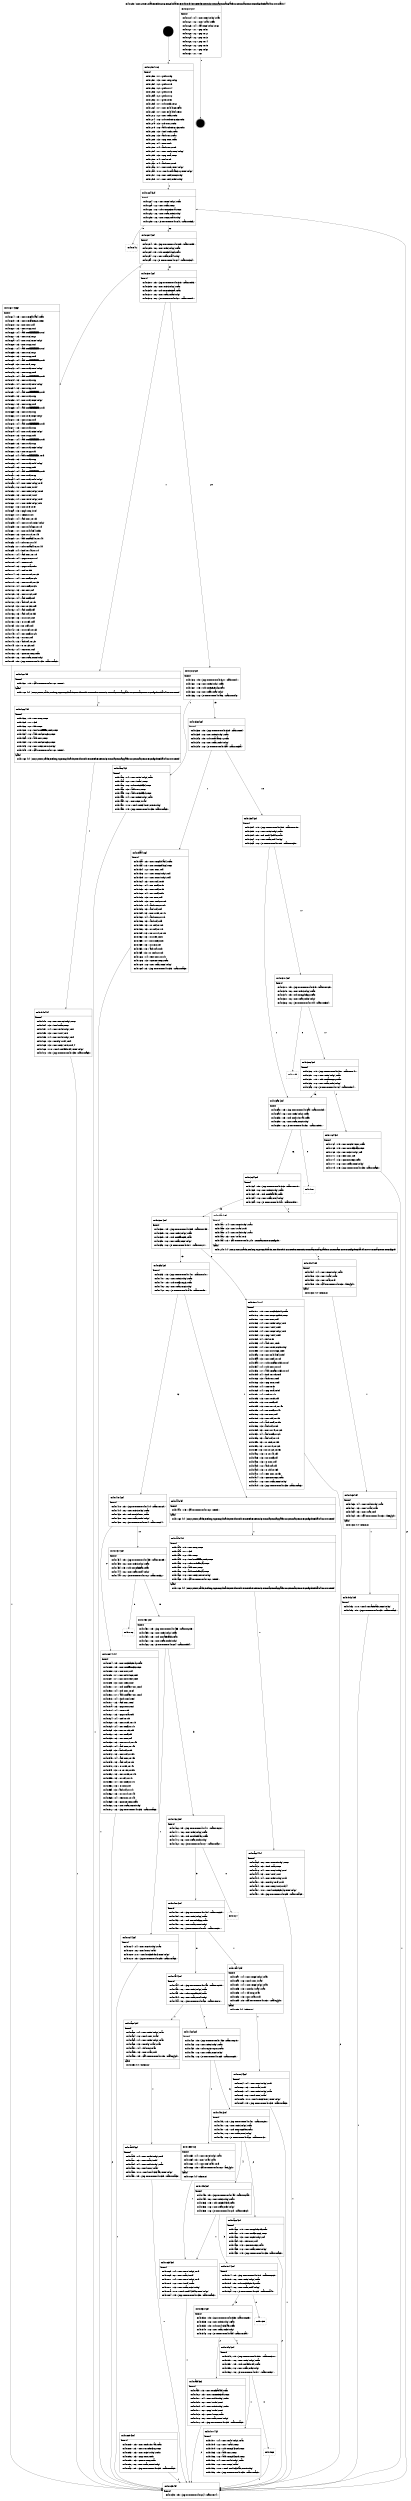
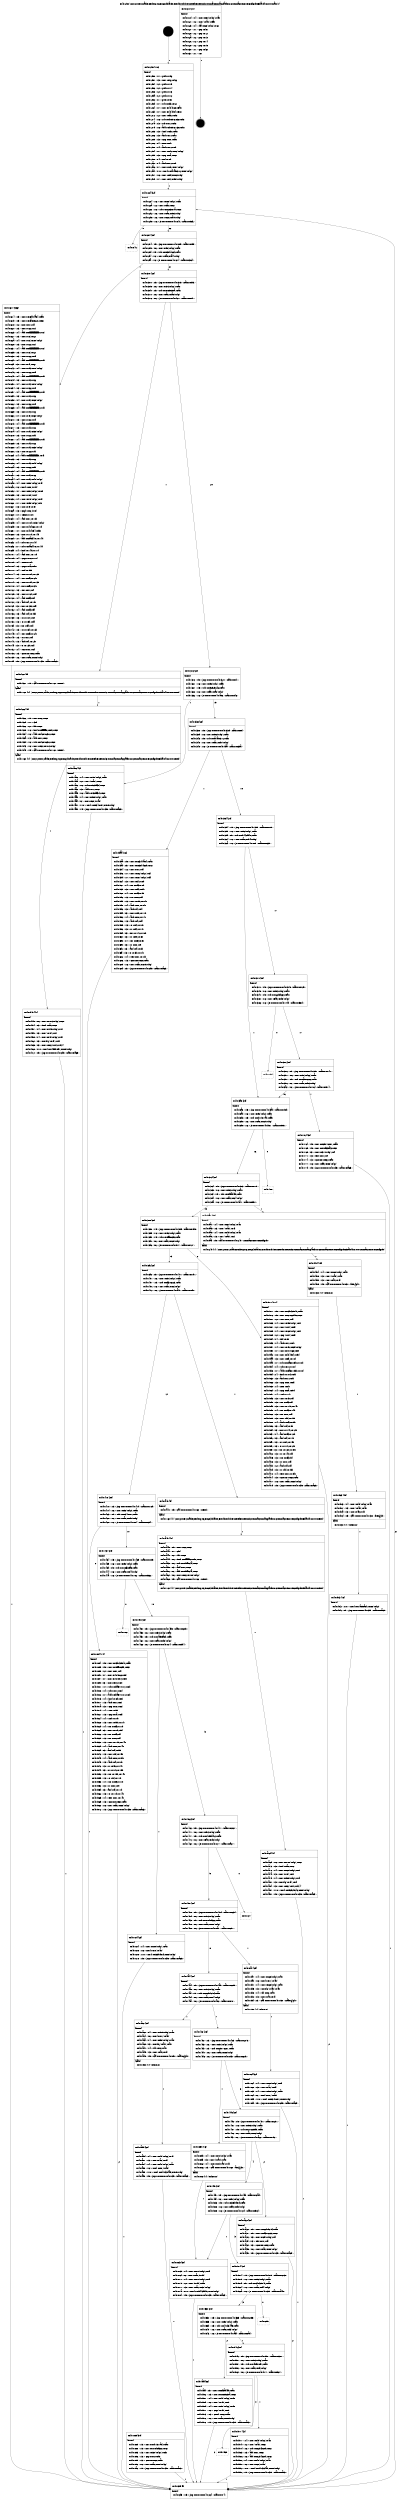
edge "0x401568" -> "0x401cb5 [5]": now "0x401b77 [42]" -> "0x401cb5 [5]"
